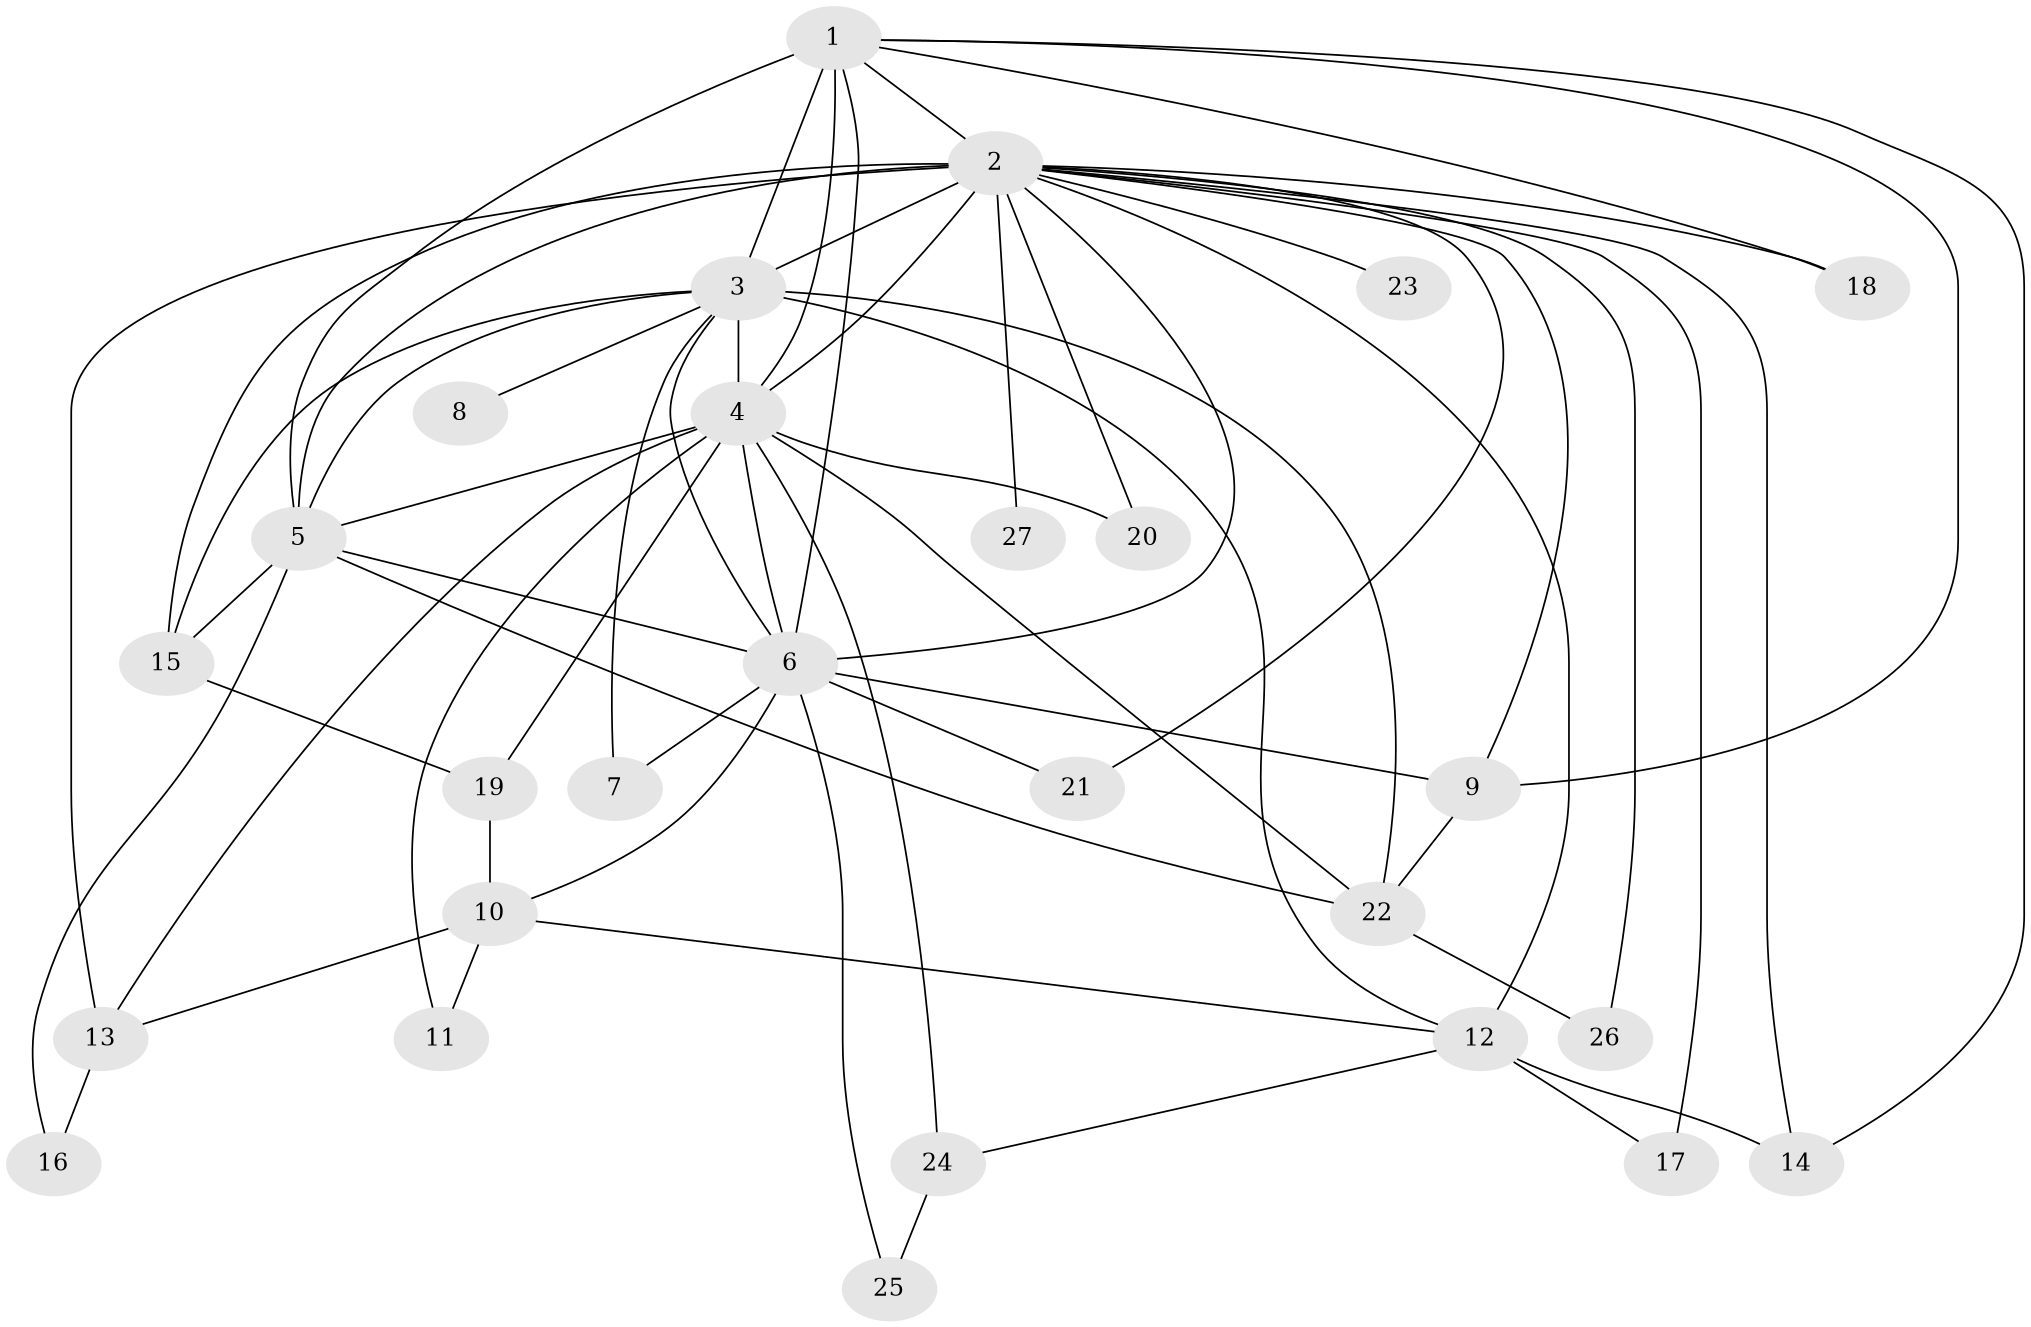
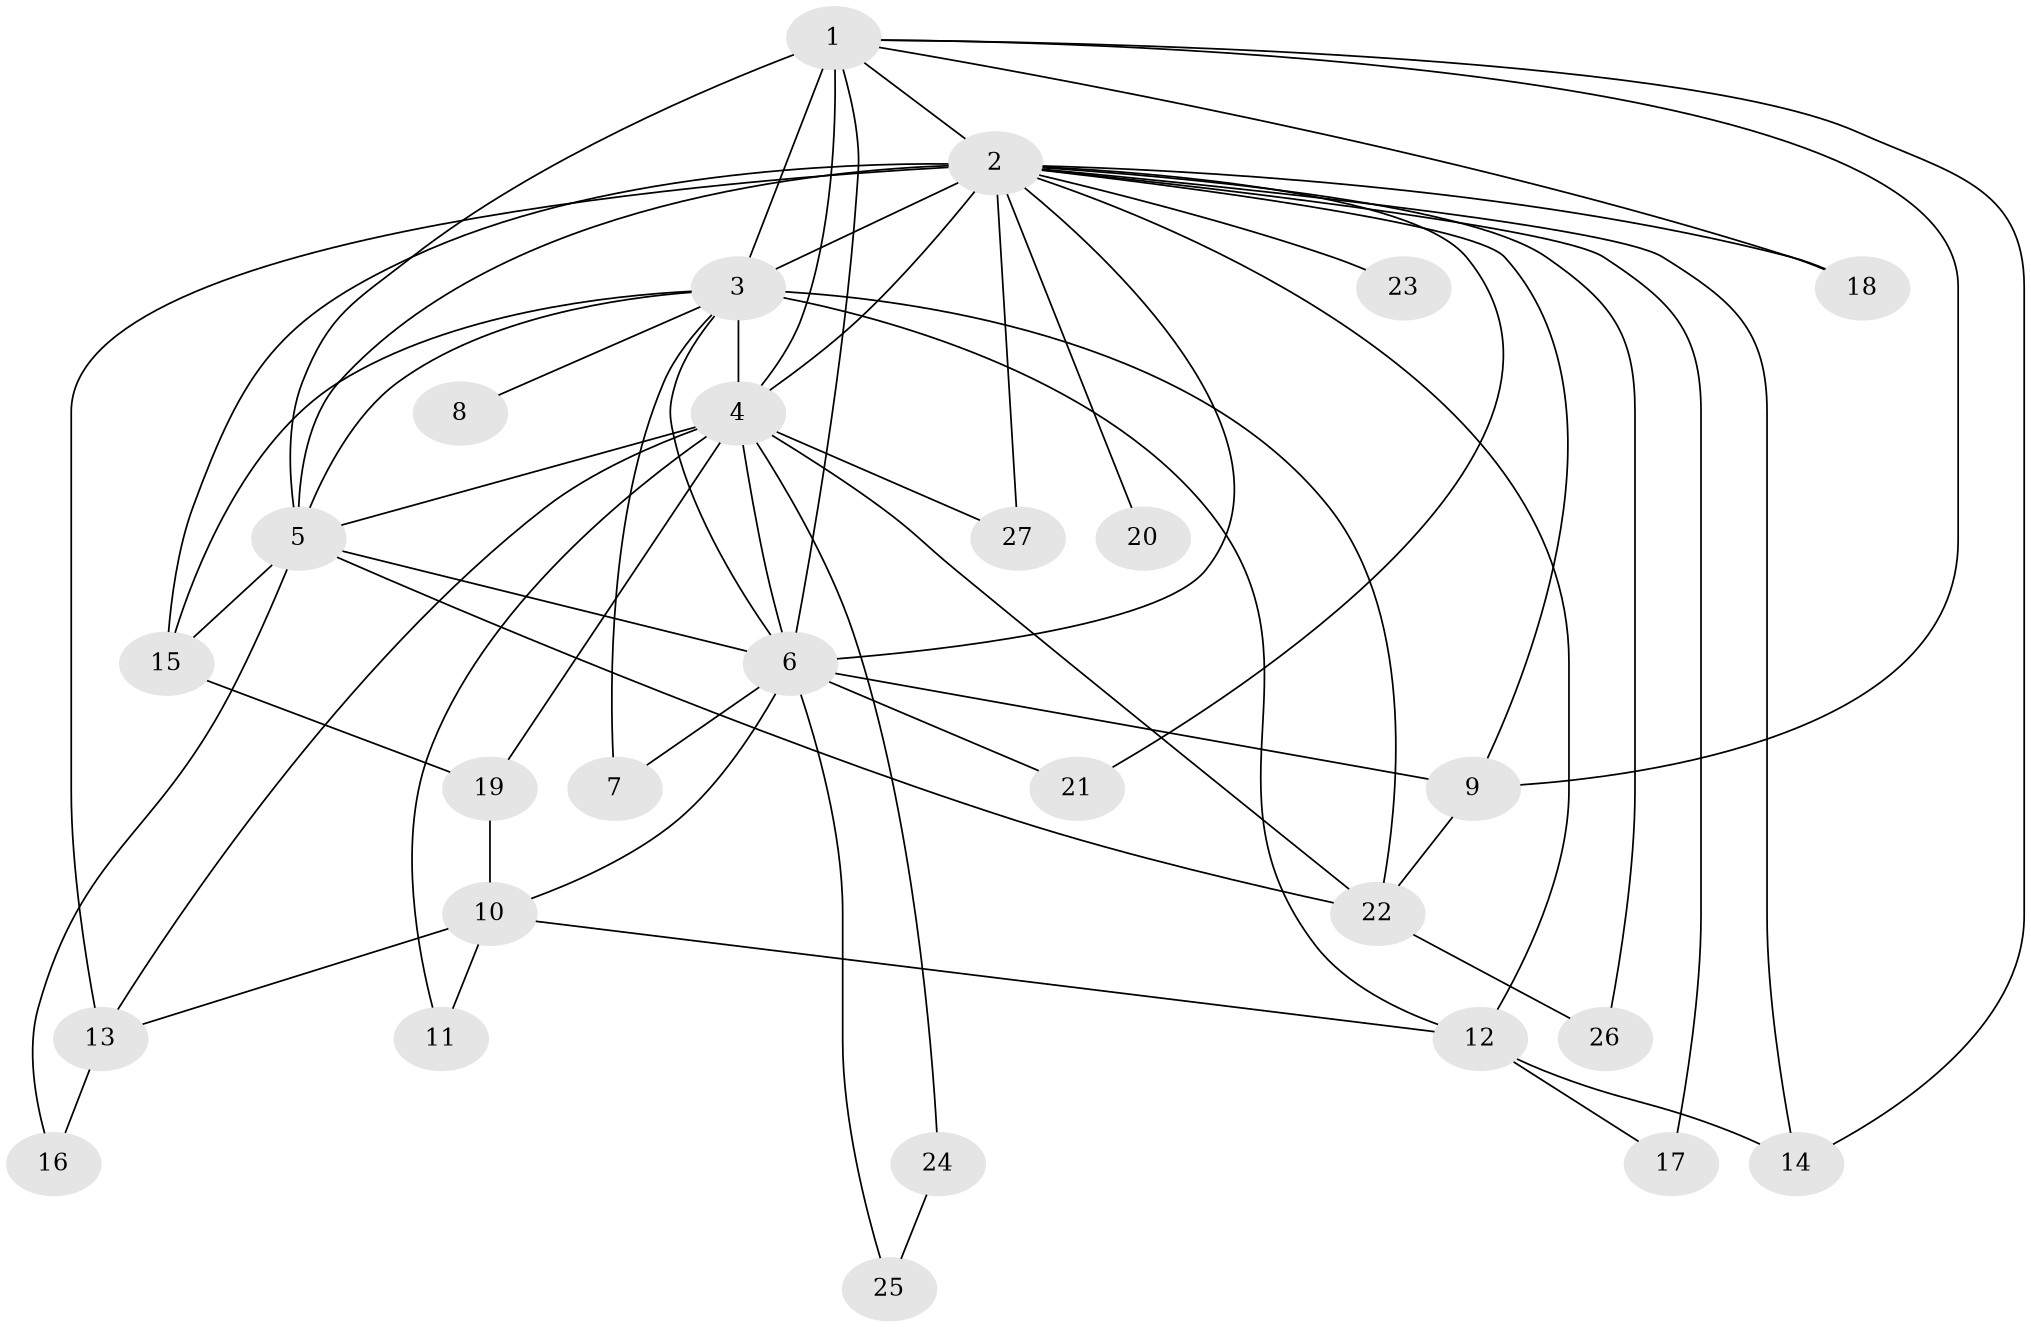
edge "4" -- "20": now "4" -- "27"
edge "12" -- "24": removed
